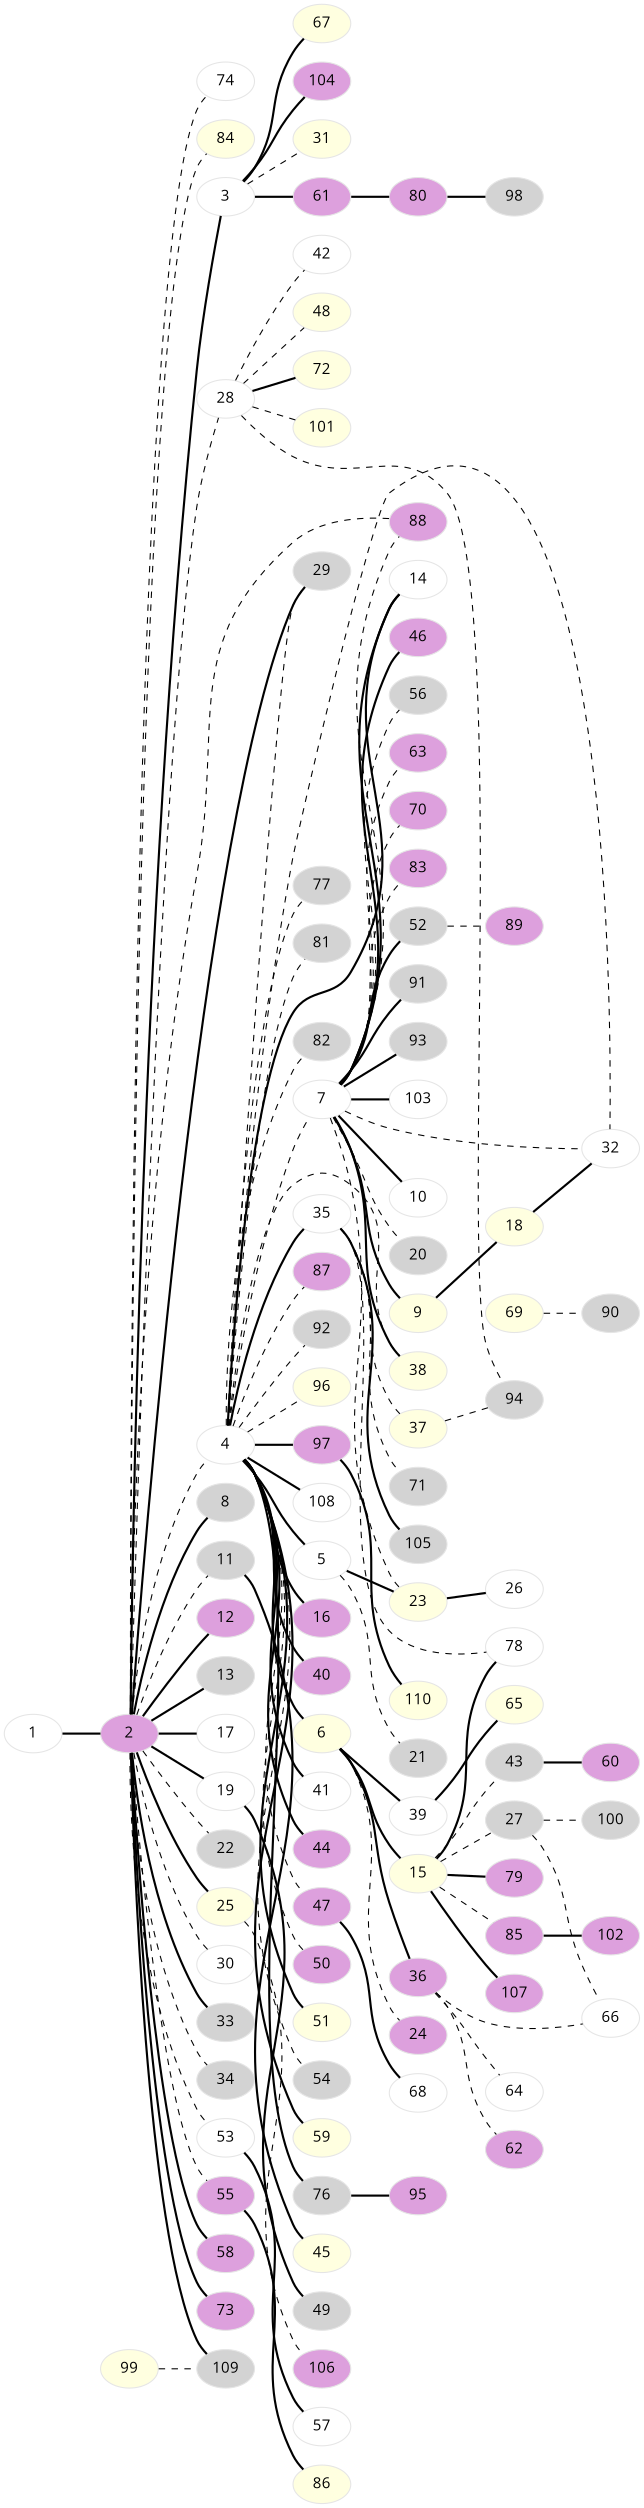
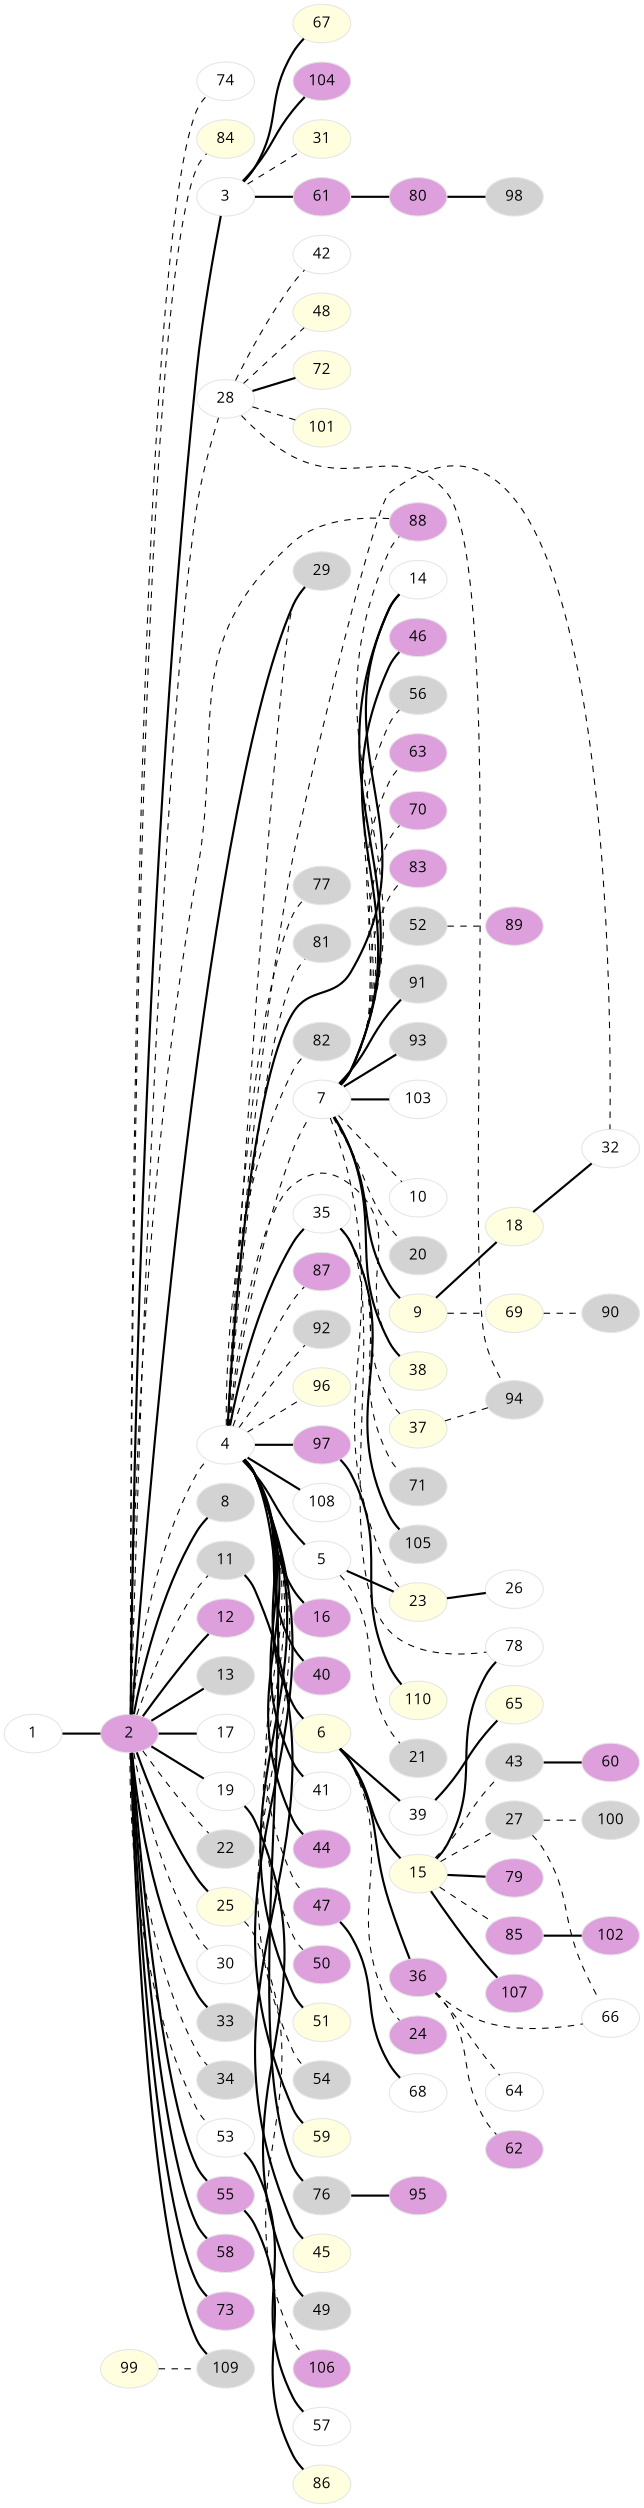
edge "52" -- "7": removed
edge "7" -- "32": removed
edge "7" -- "10": style bold -> dashed
edge "9" -- "69": added
edge "2" -- "55": style dashed -> bold
